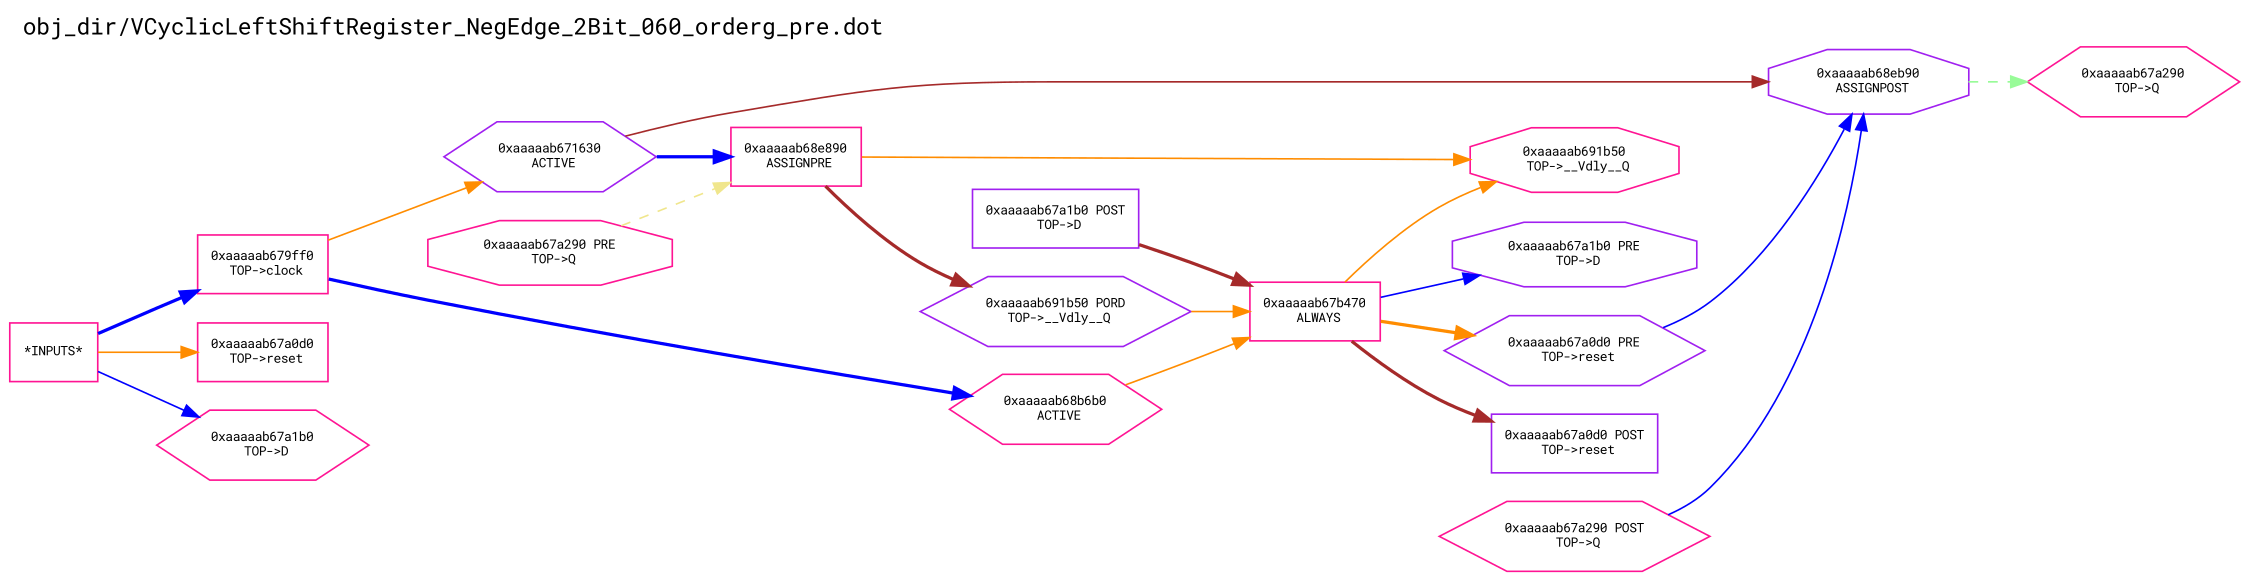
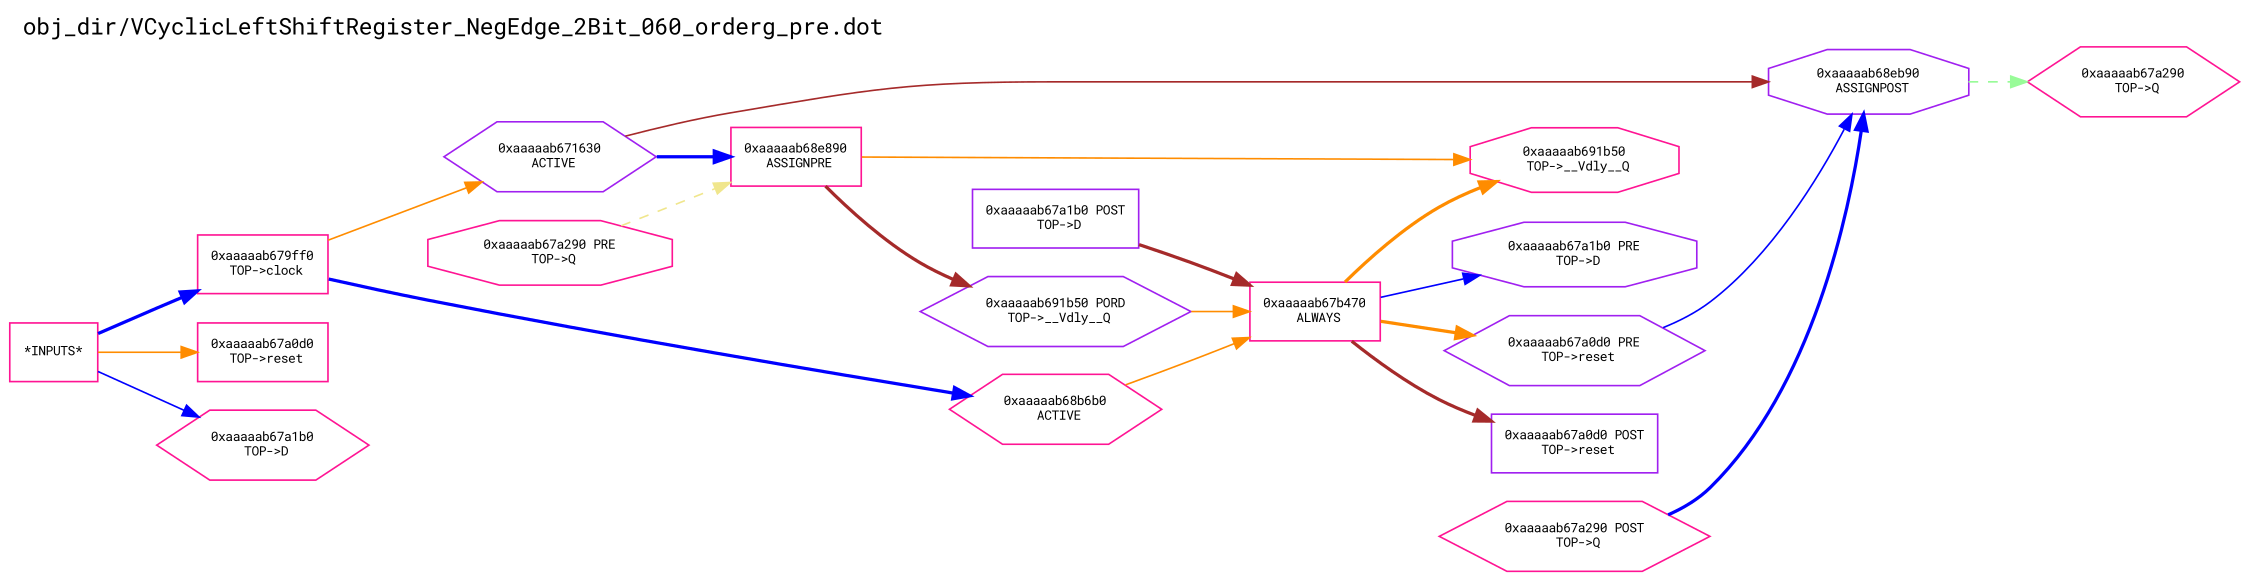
edge "0xaaaaab67b470 ALWAYS" -> "0xaaaaab691b50 TOP->__Vdly__Q": style solid -> bold
edge "0xaaaaab67a290 POST TOP->Q" -> "0xaaaaab68eb90 ASSIGNPOST": style solid -> bold
